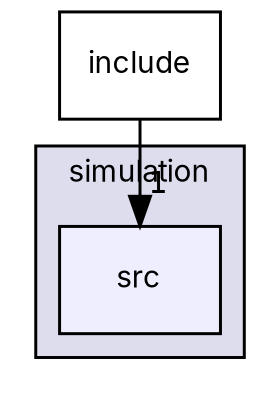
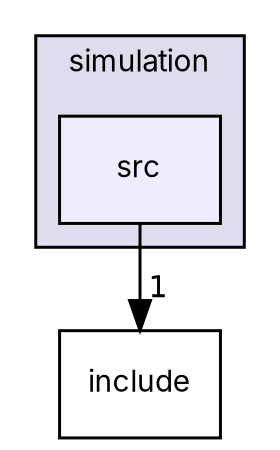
edge "include" -> "src": reversed
